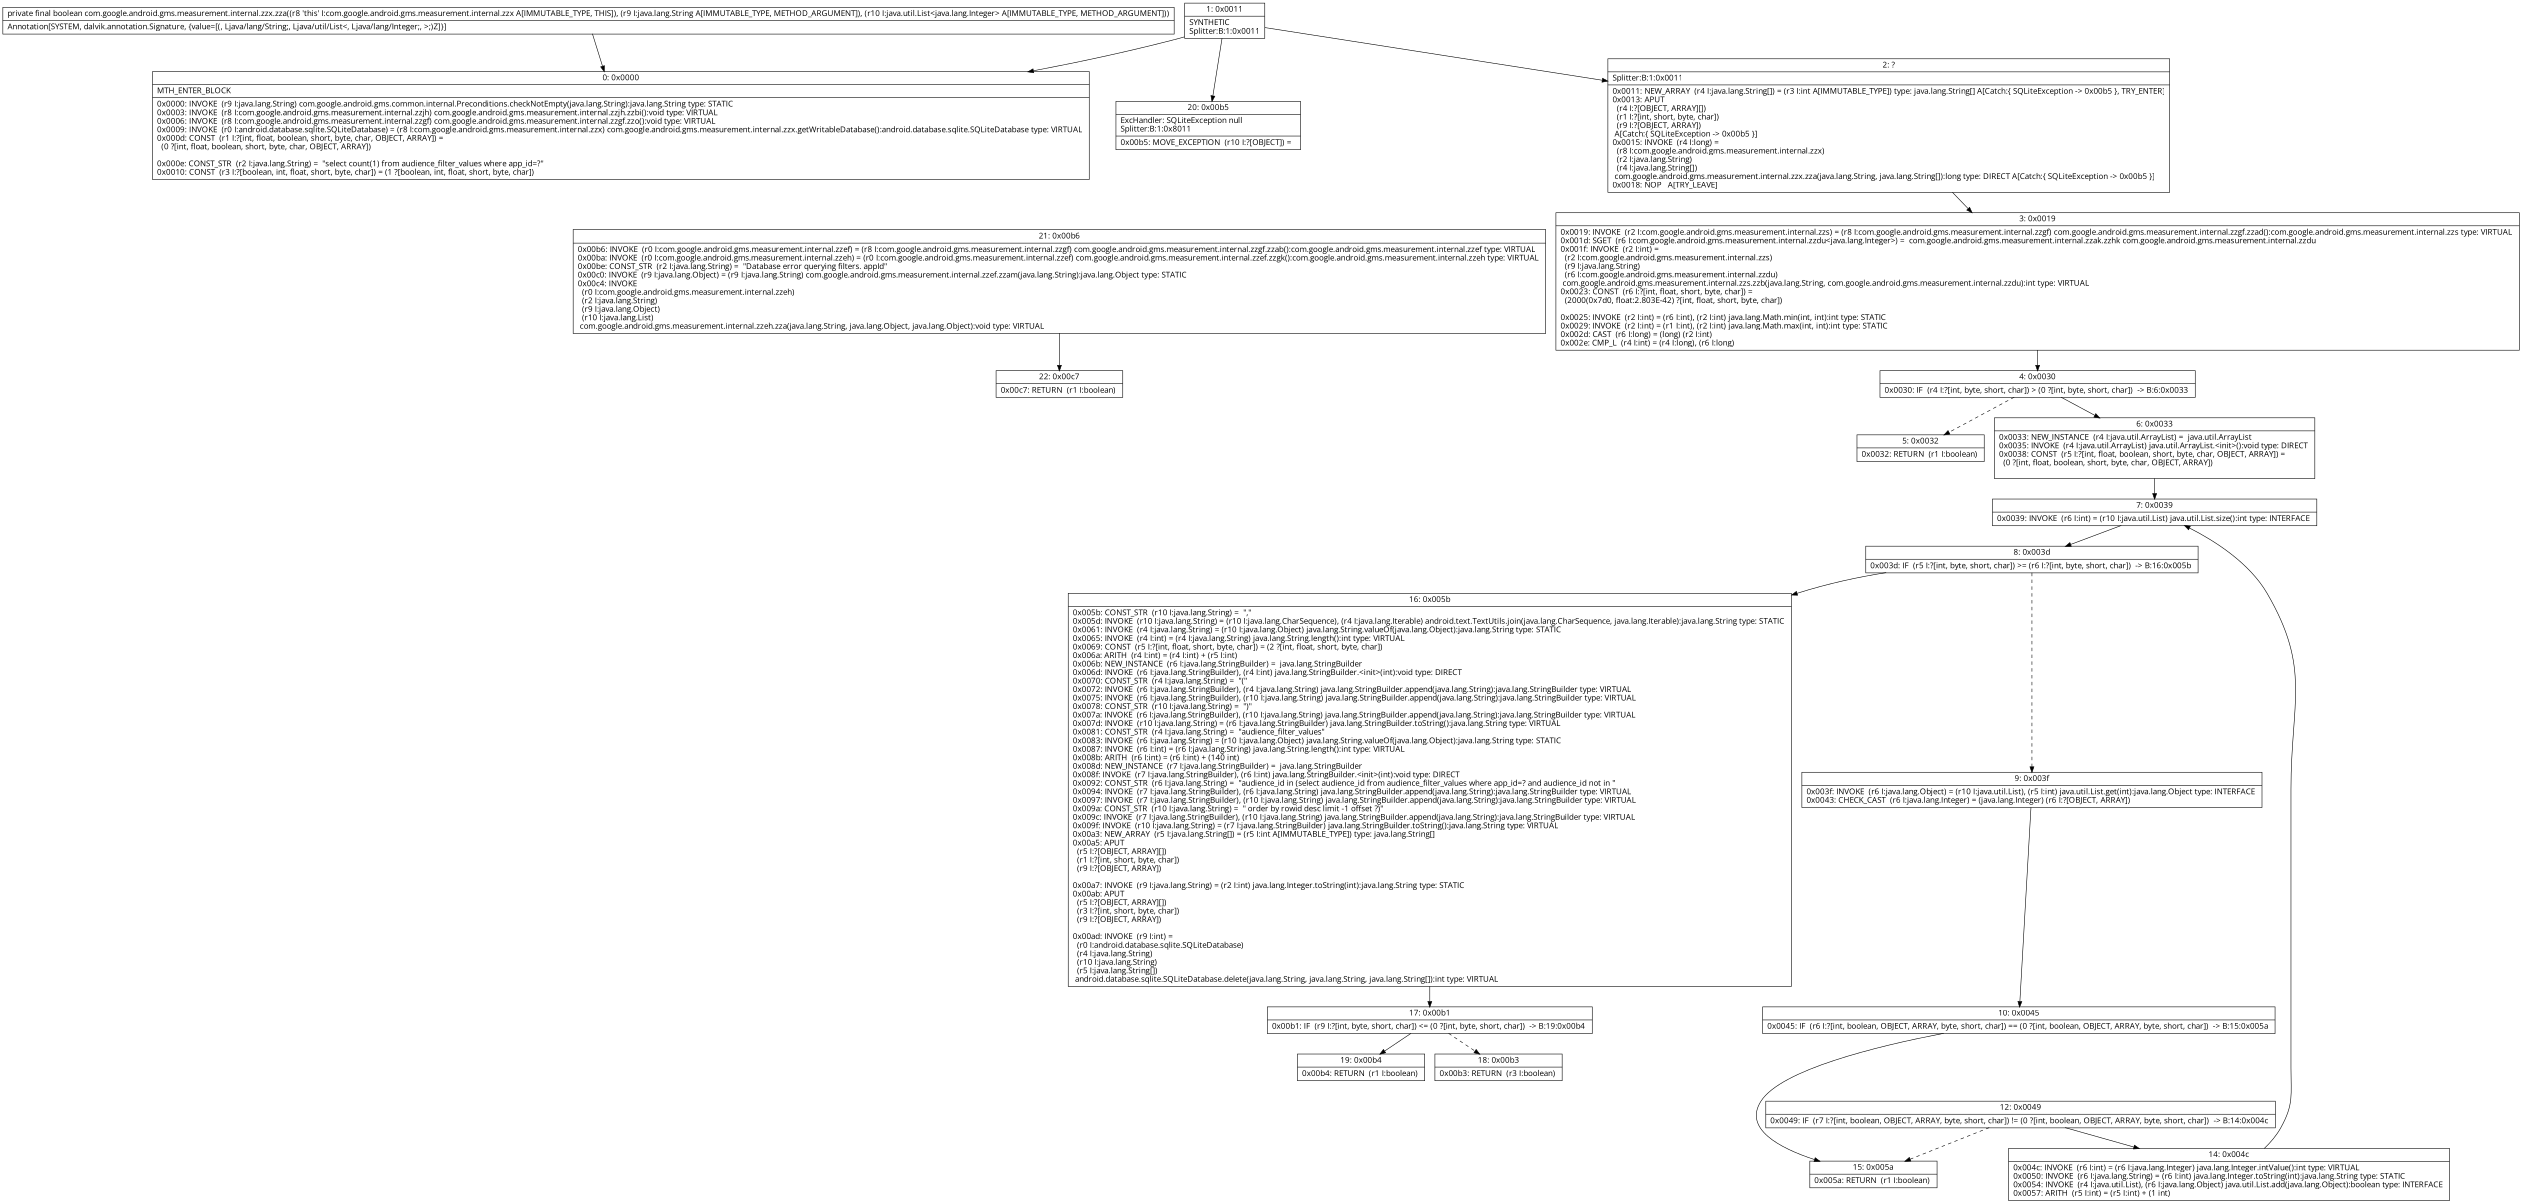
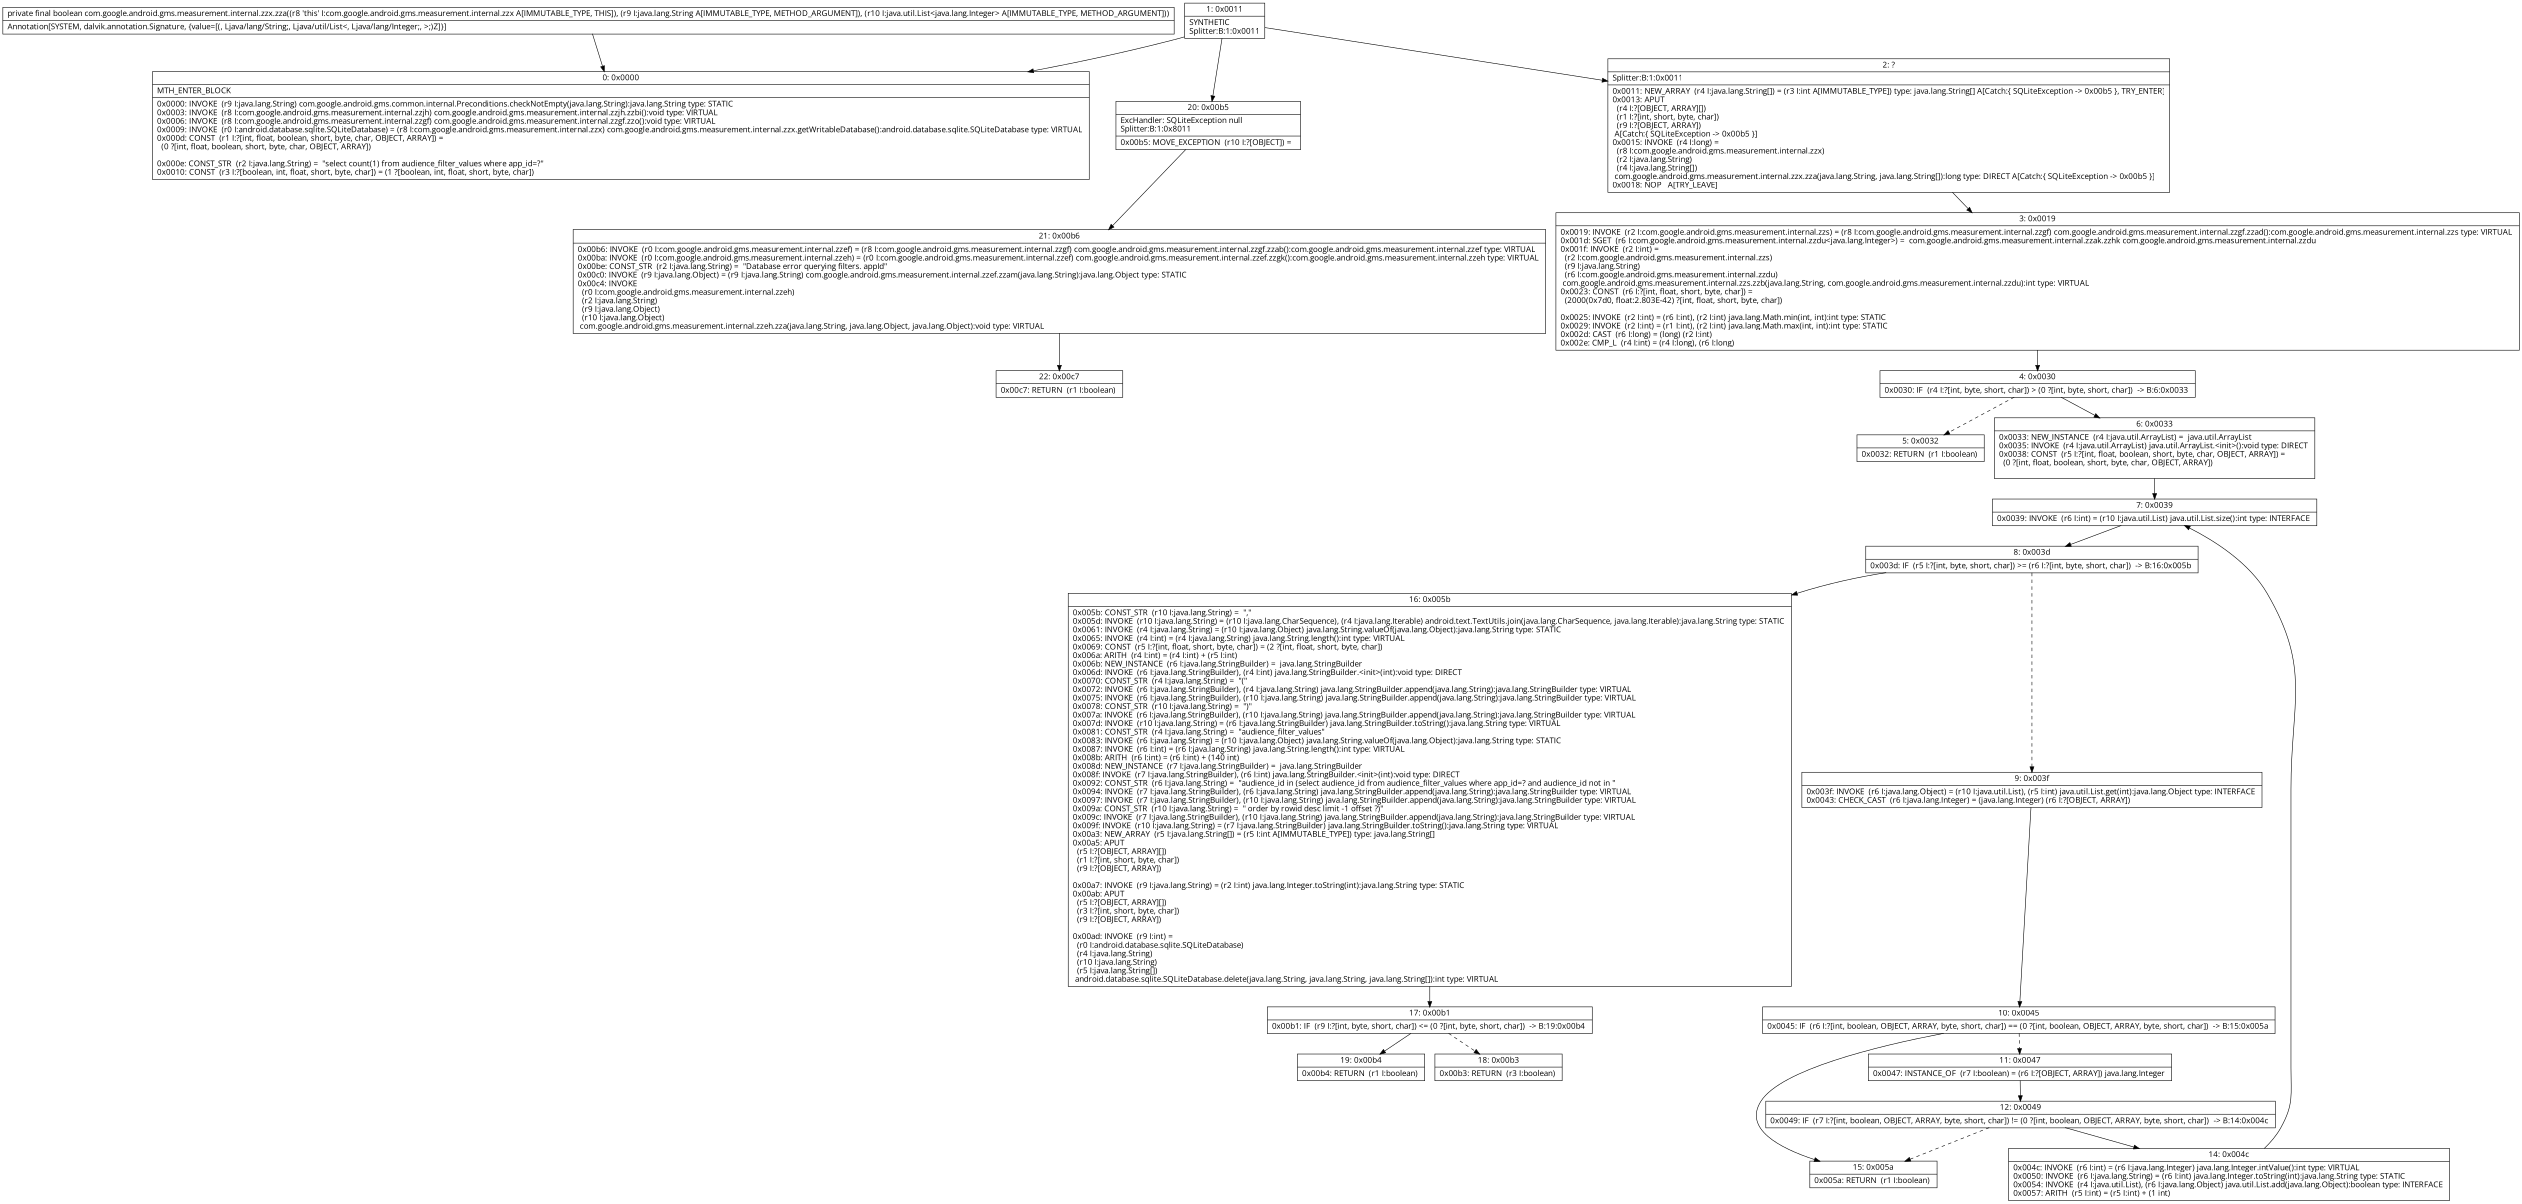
edge "20: 0x00b5" -> "21: 0x00b6": added
node "21: 0x00b6": text "(r10 I:java.lang.List)" -> "(r10 I:java.lang.Object)"
node "11: 0x0047": added
